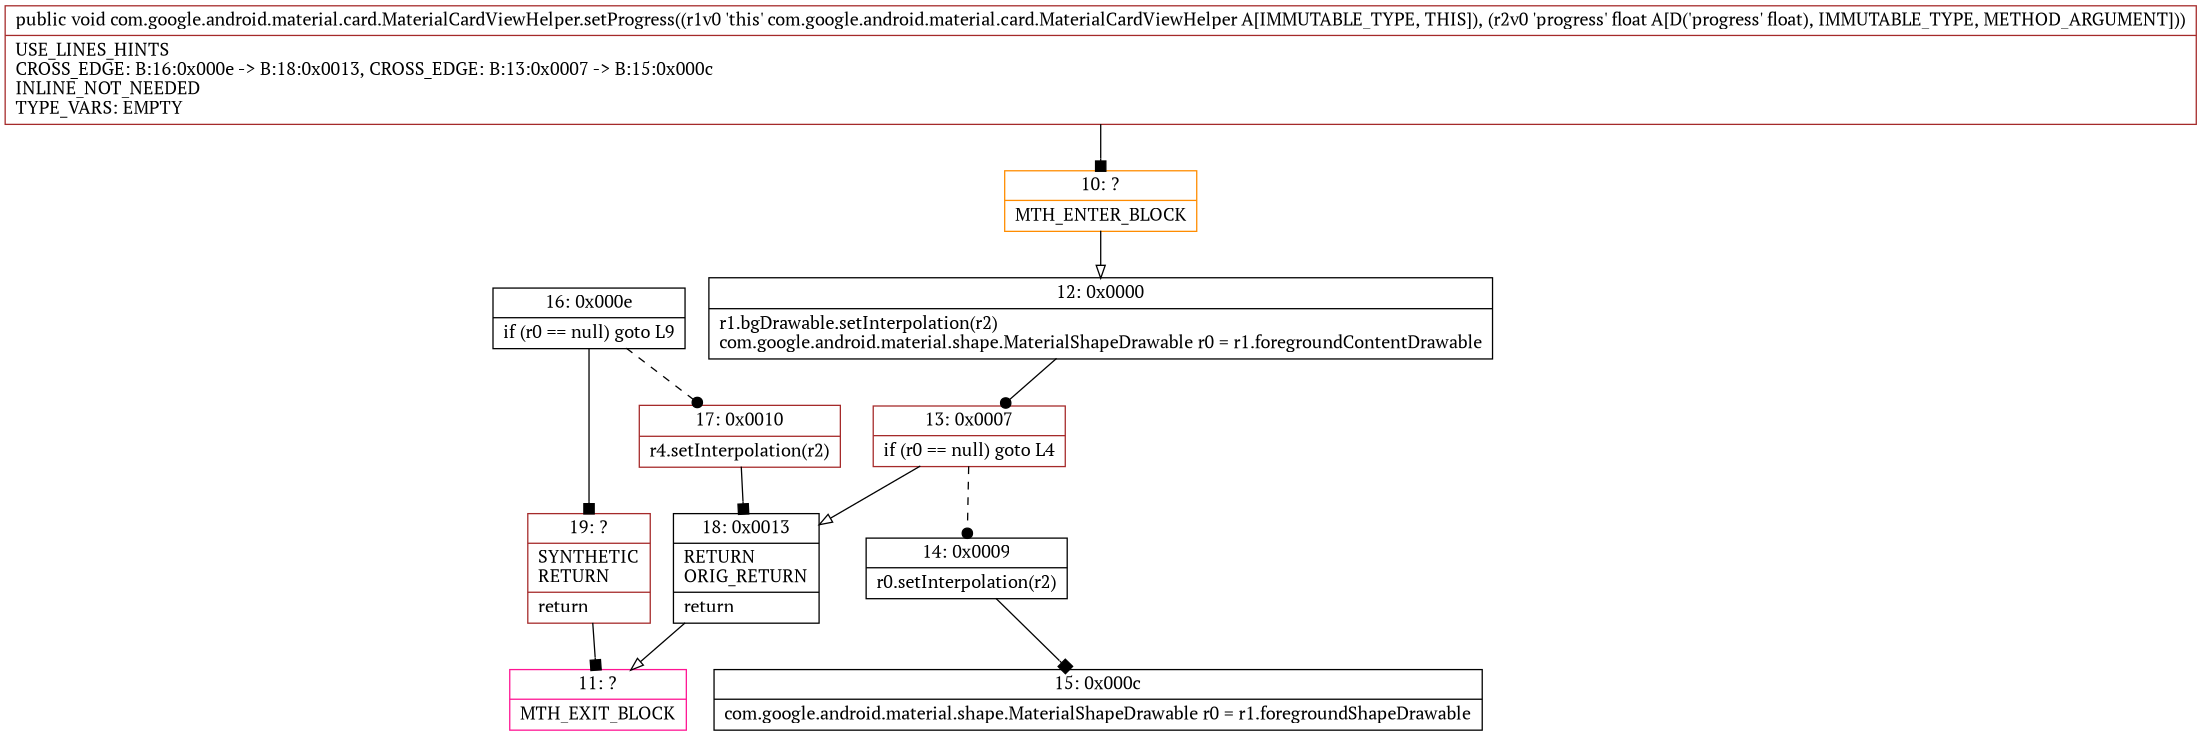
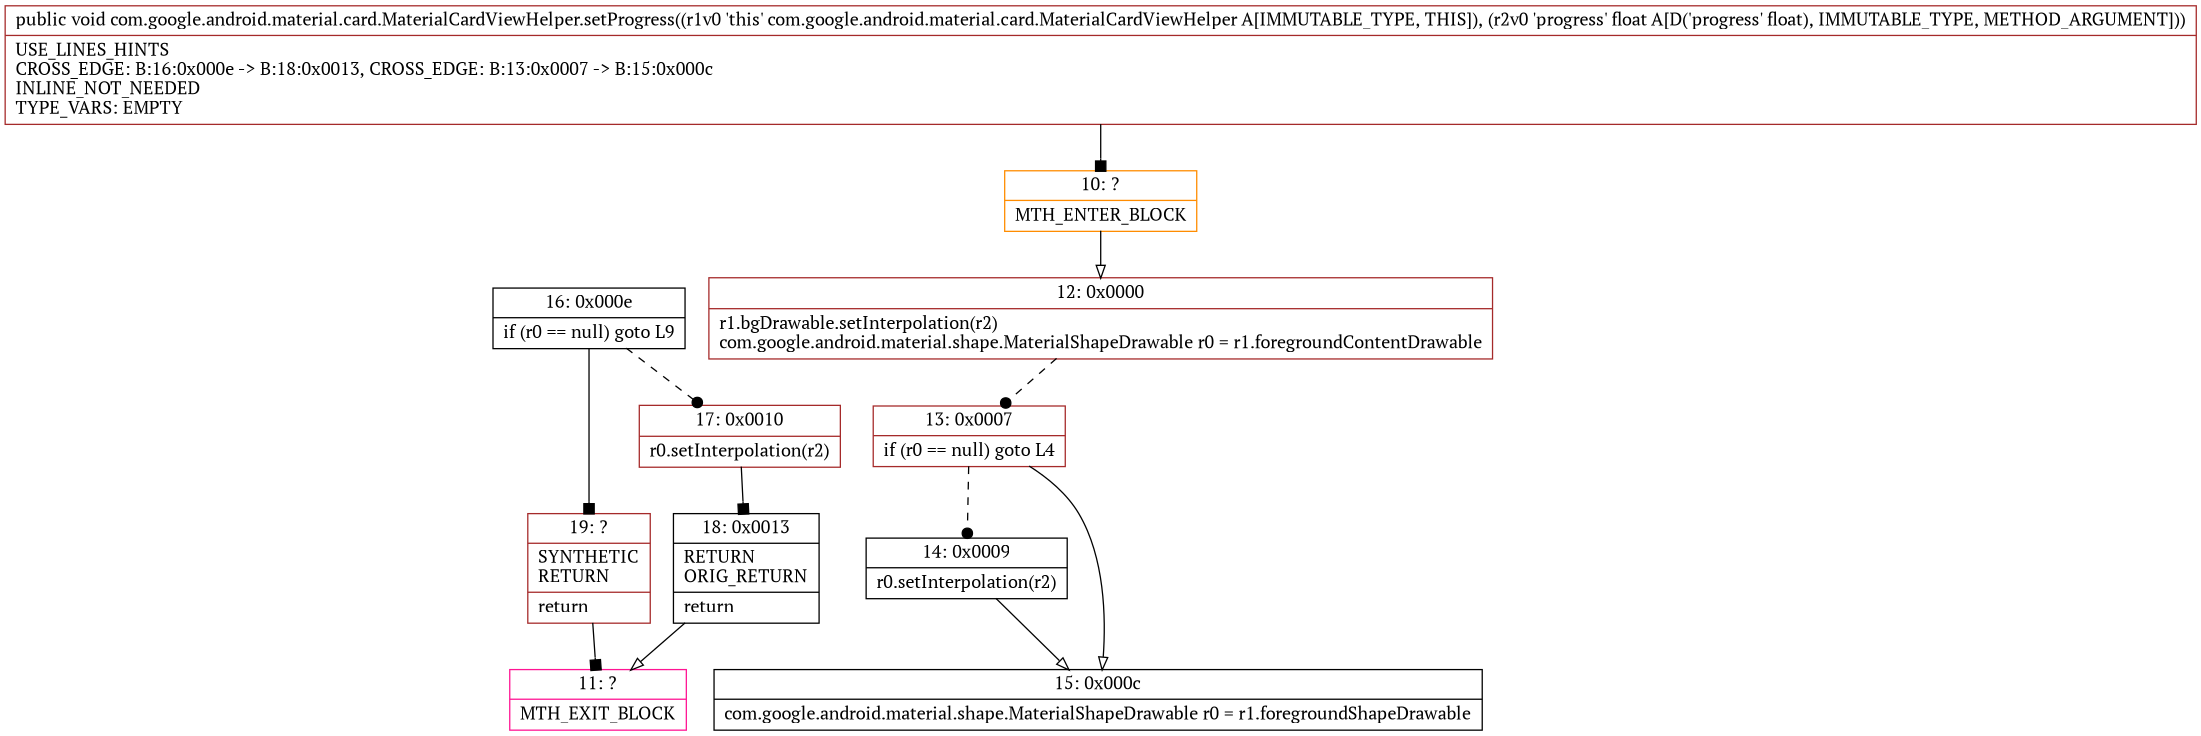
node "12: 0x0000": color black -> brown
edge "12: 0x0000" -> "13: 0x0007": style solid -> dashed
node "17: 0x0010": text "r4.setInterpolation(r2)" -> "r0.setInterpolation(r2)"
edge "13: 0x0007" -> "18: 0x0013": now "13: 0x0007" -> "15: 0x000c"
edge "14: 0x0009" -> "15: 0x000c": arrowhead box -> onormal
